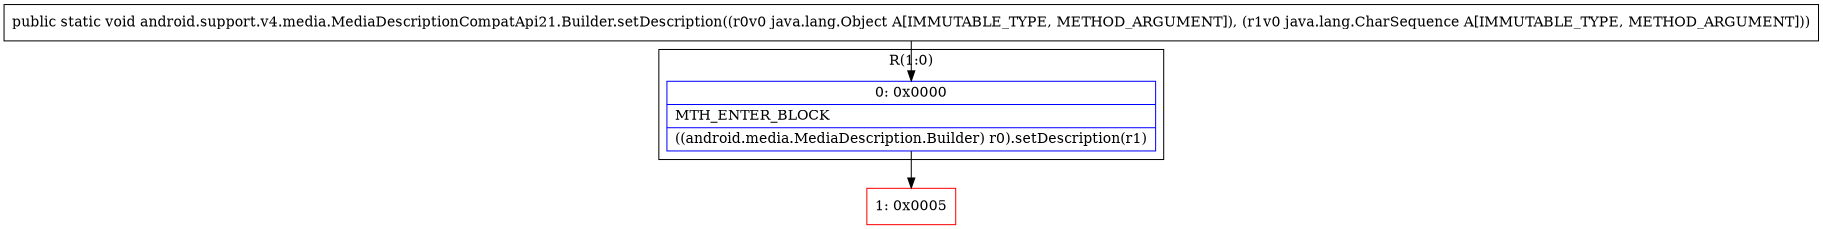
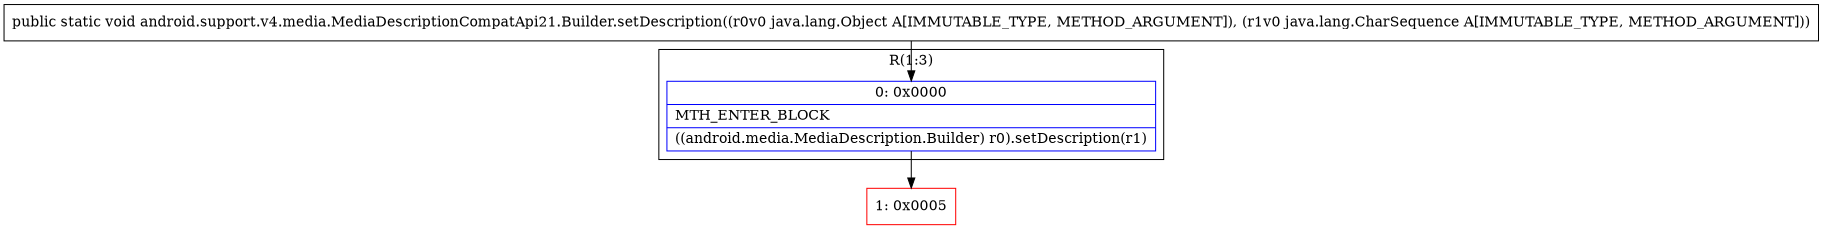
cluster "R(1:0)": label "R(1:0)" -> "R(1:3)"
